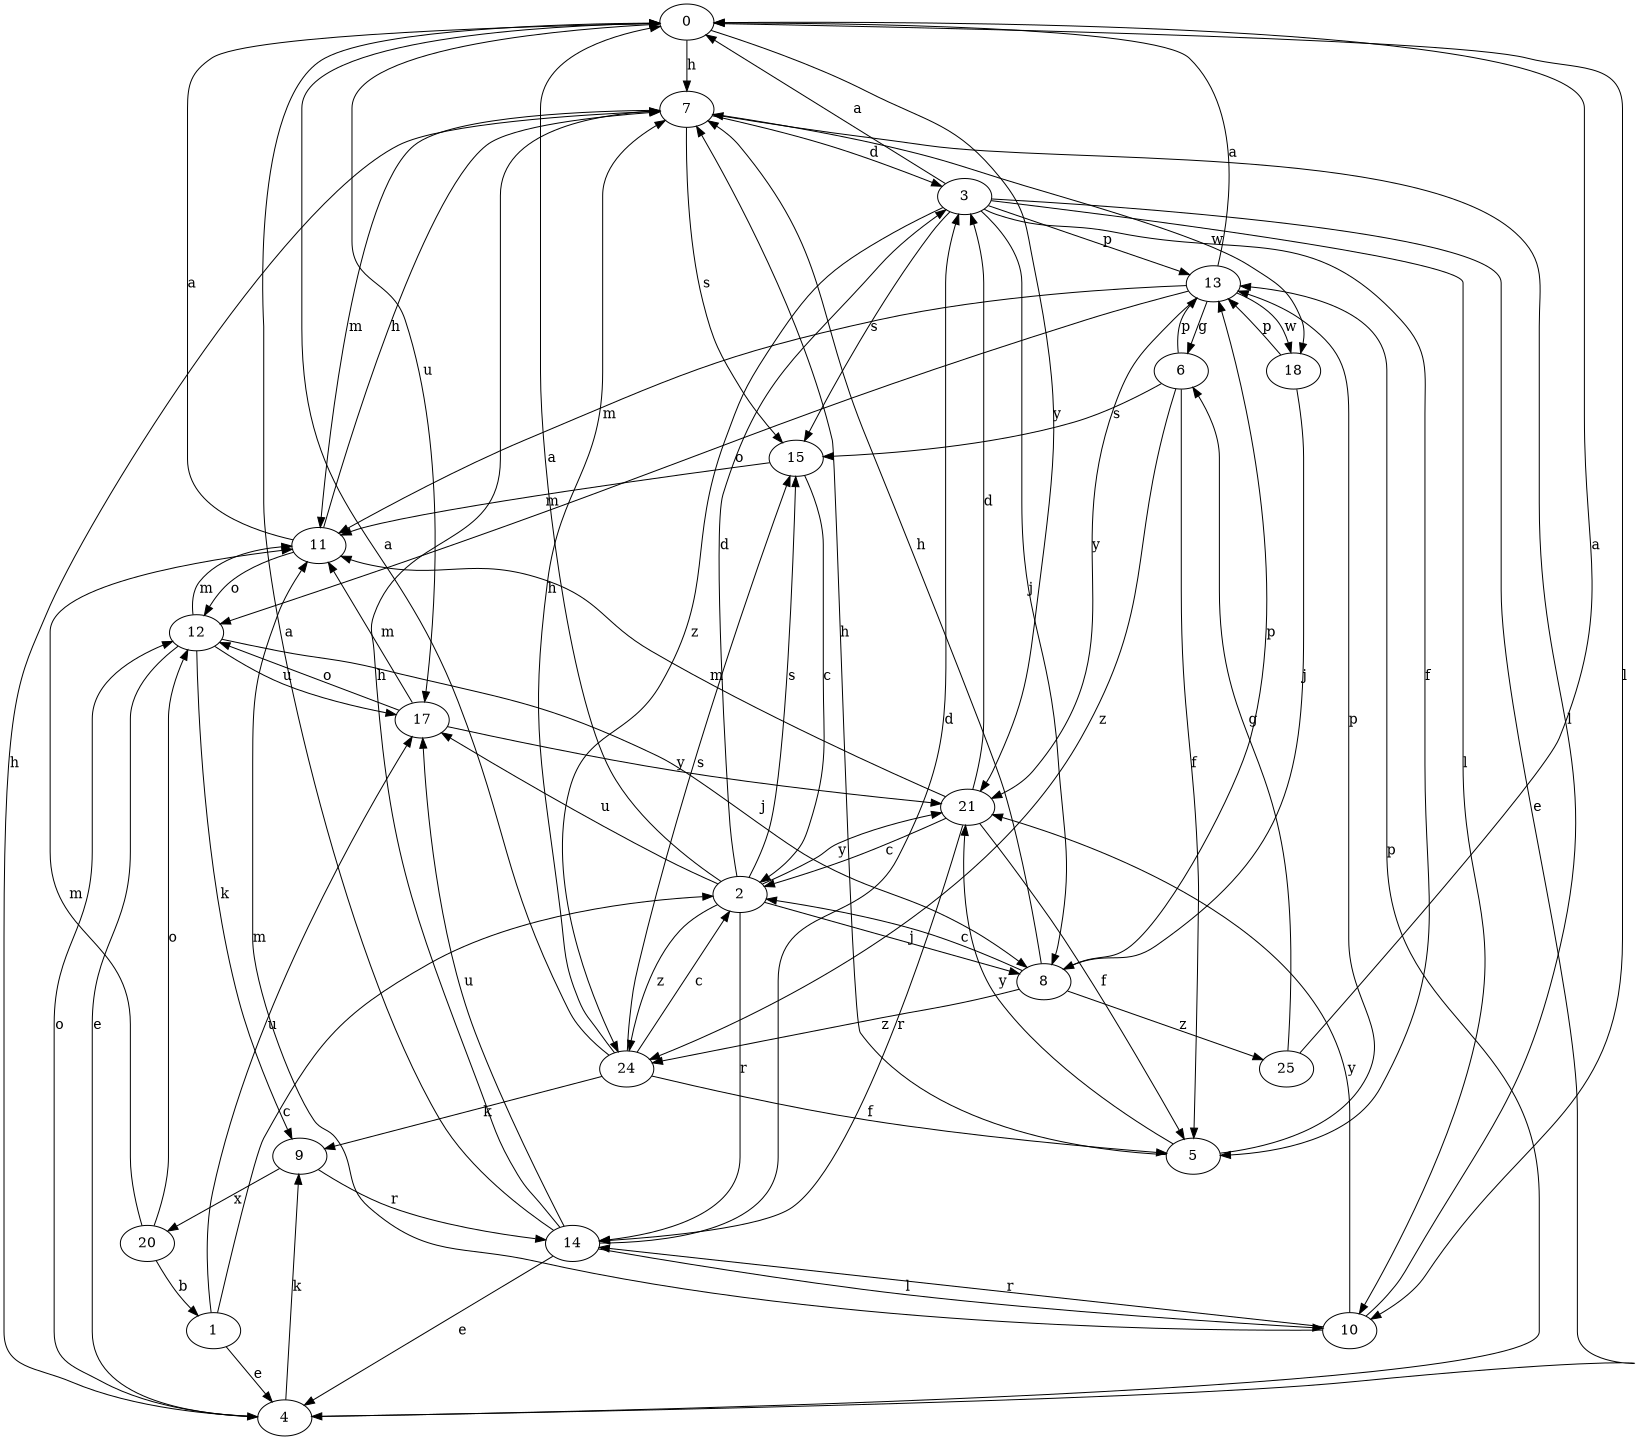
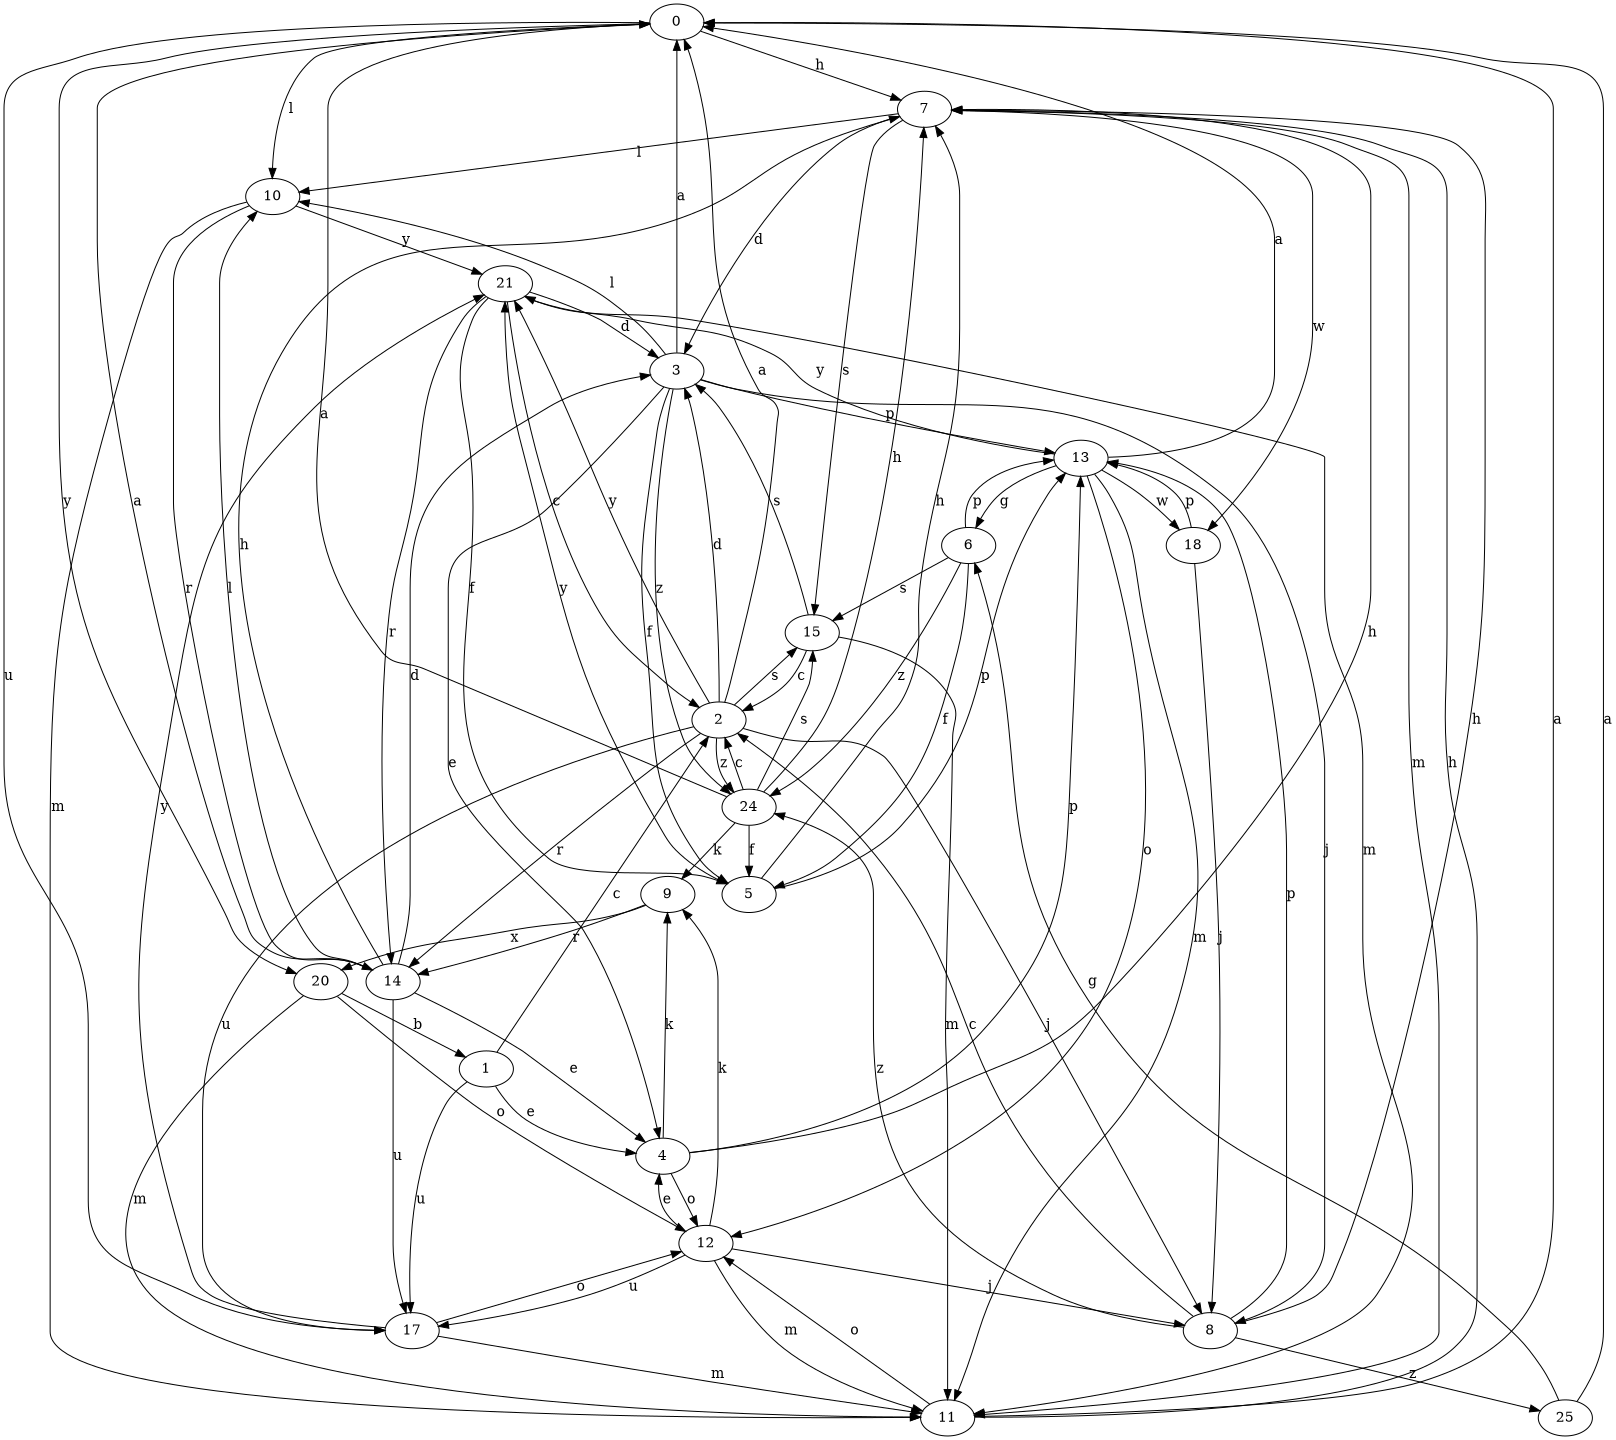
edge "3" -> "15": reversed
edge "0" -> "21": now "0" -> "20"
edge "10" -> "7": reversed
